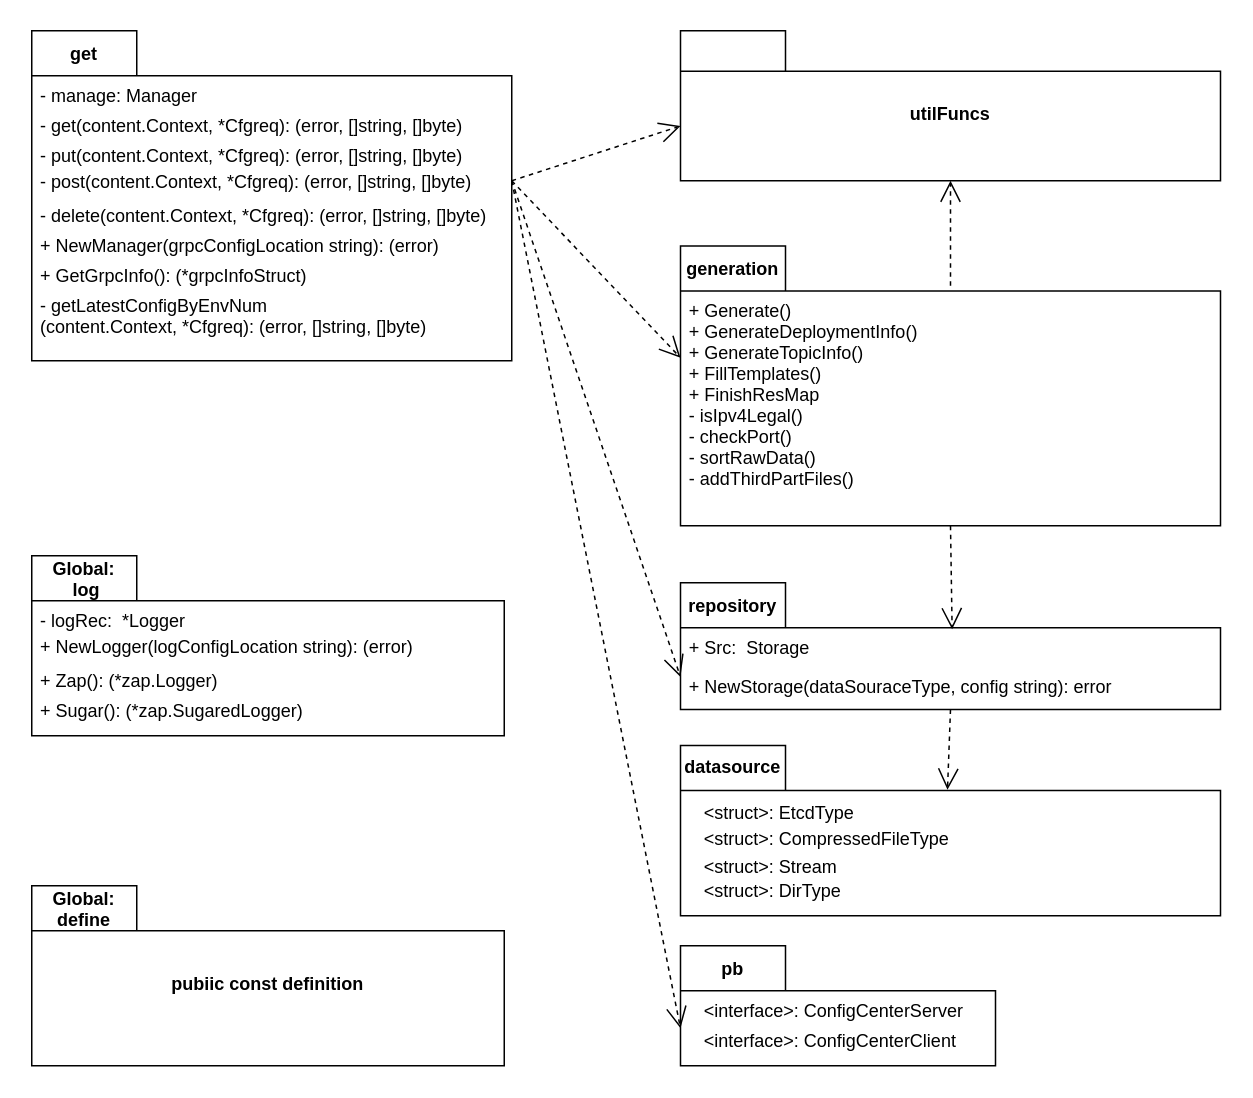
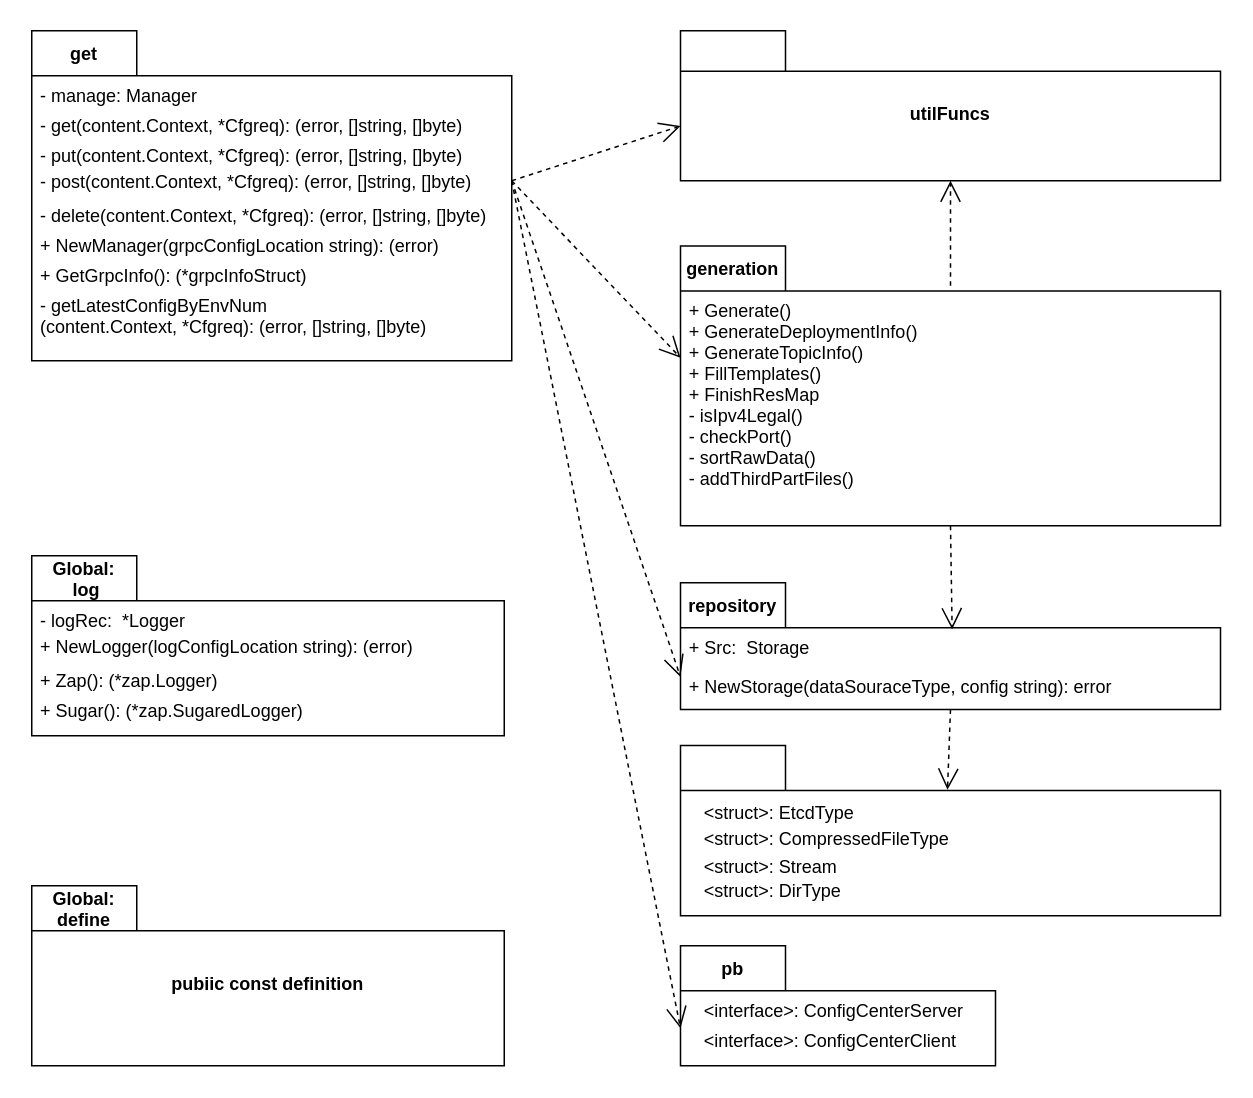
node "datasource": removed
